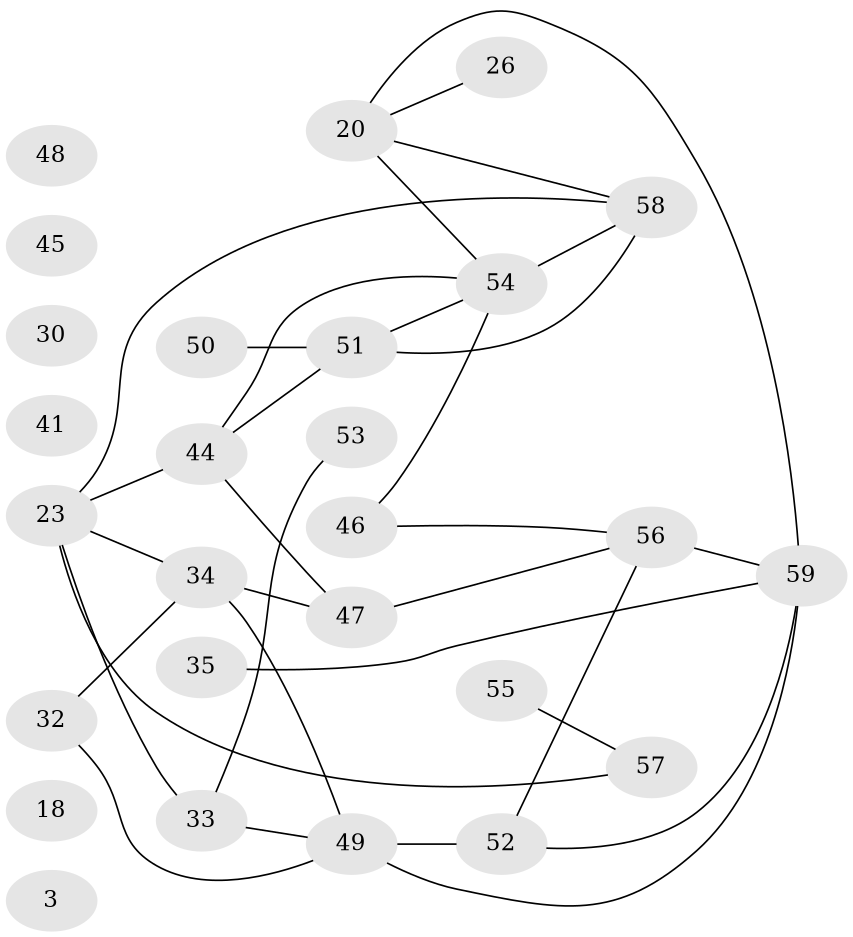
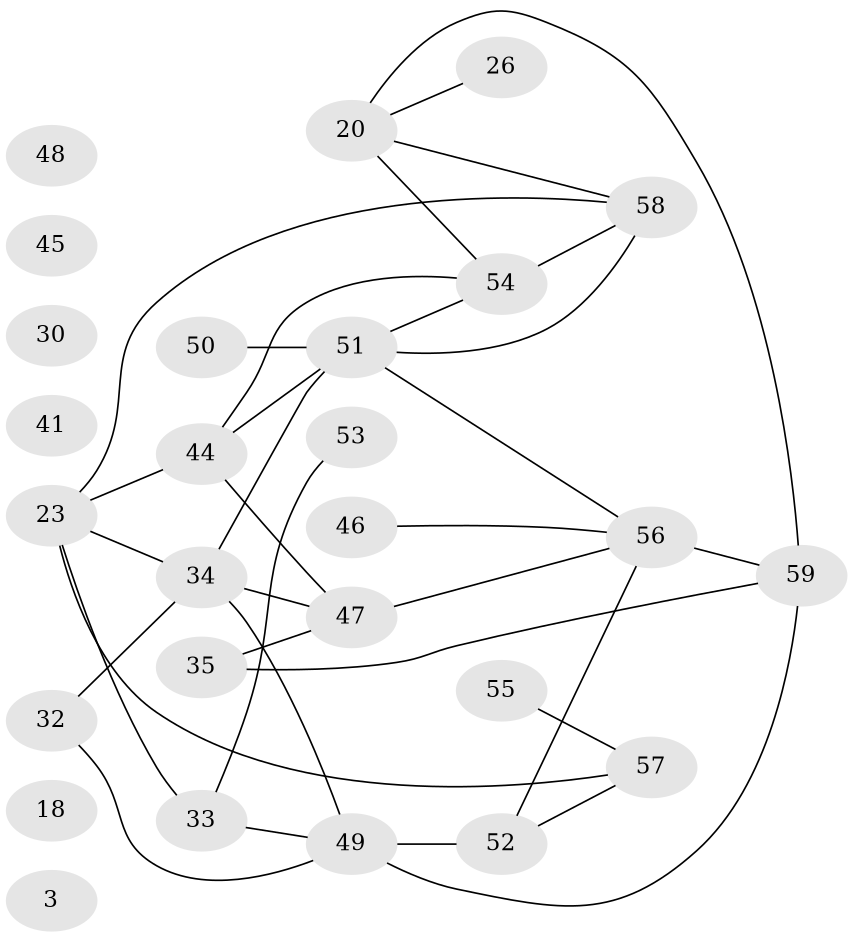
edge "54" -- "46": removed
edge "51" -- "56": added
edge "51" -- "34": added
edge "47" -- "35": added
edge "59" -- "52": now "57" -- "52"
